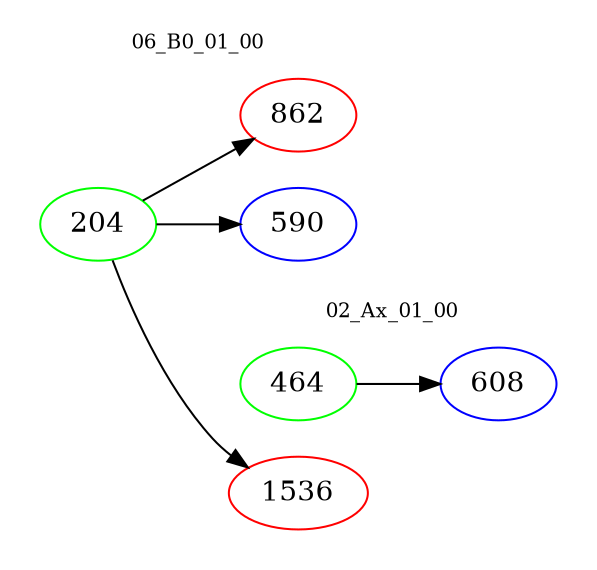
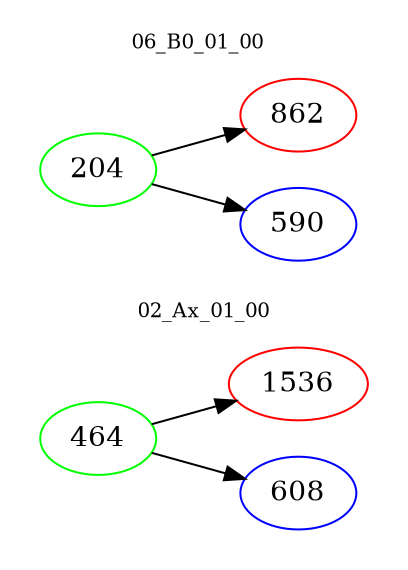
edge "204" -> "1536": now "464" -> "1536"
